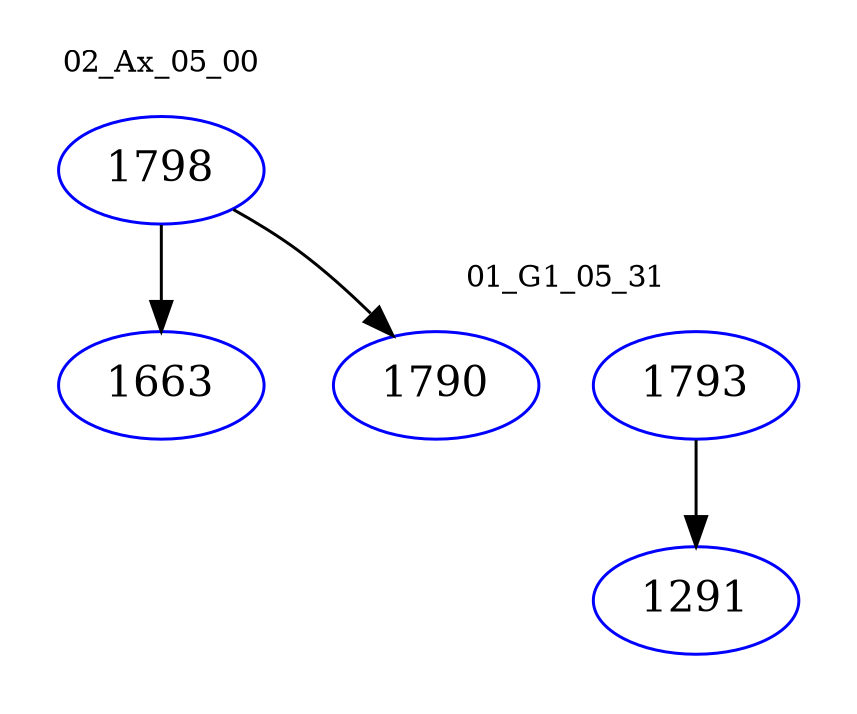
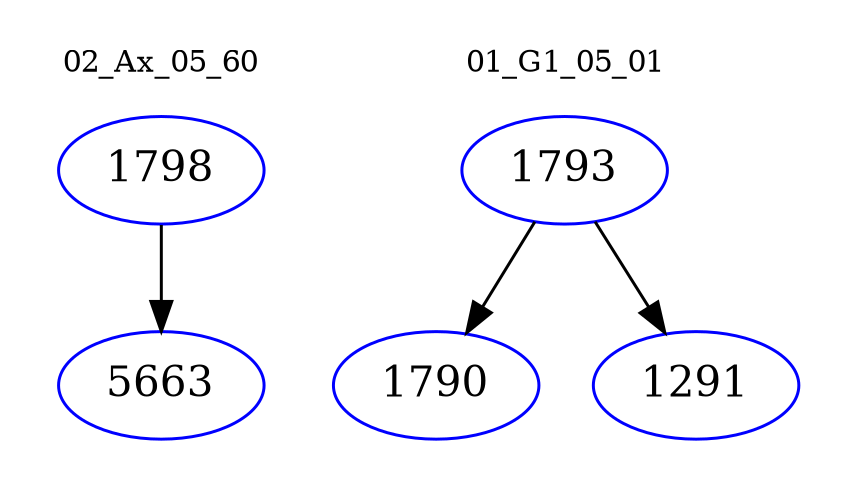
cluster "02_Ax_05_00": label "02_Ax_05_00" -> "02_Ax_05_60"
edge "1798" -> "1790": now "1793" -> "1790"
cluster "01_G1_05_31": label "01_G1_05_31" -> "01_G1_05_01"
node "1663": label "1663" -> "5663"
